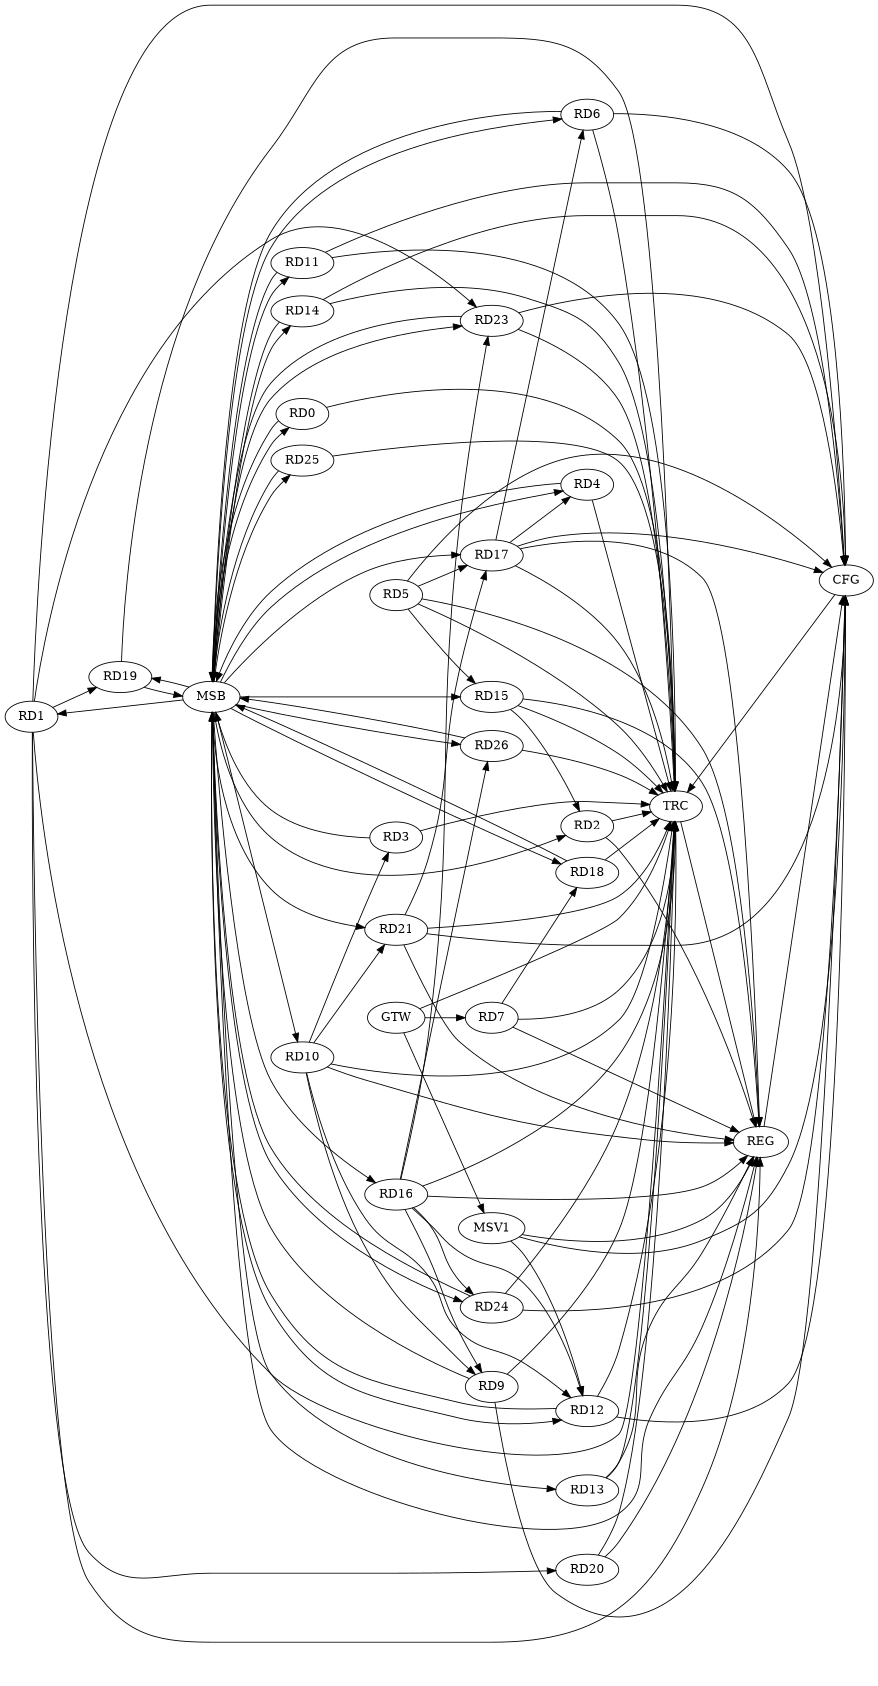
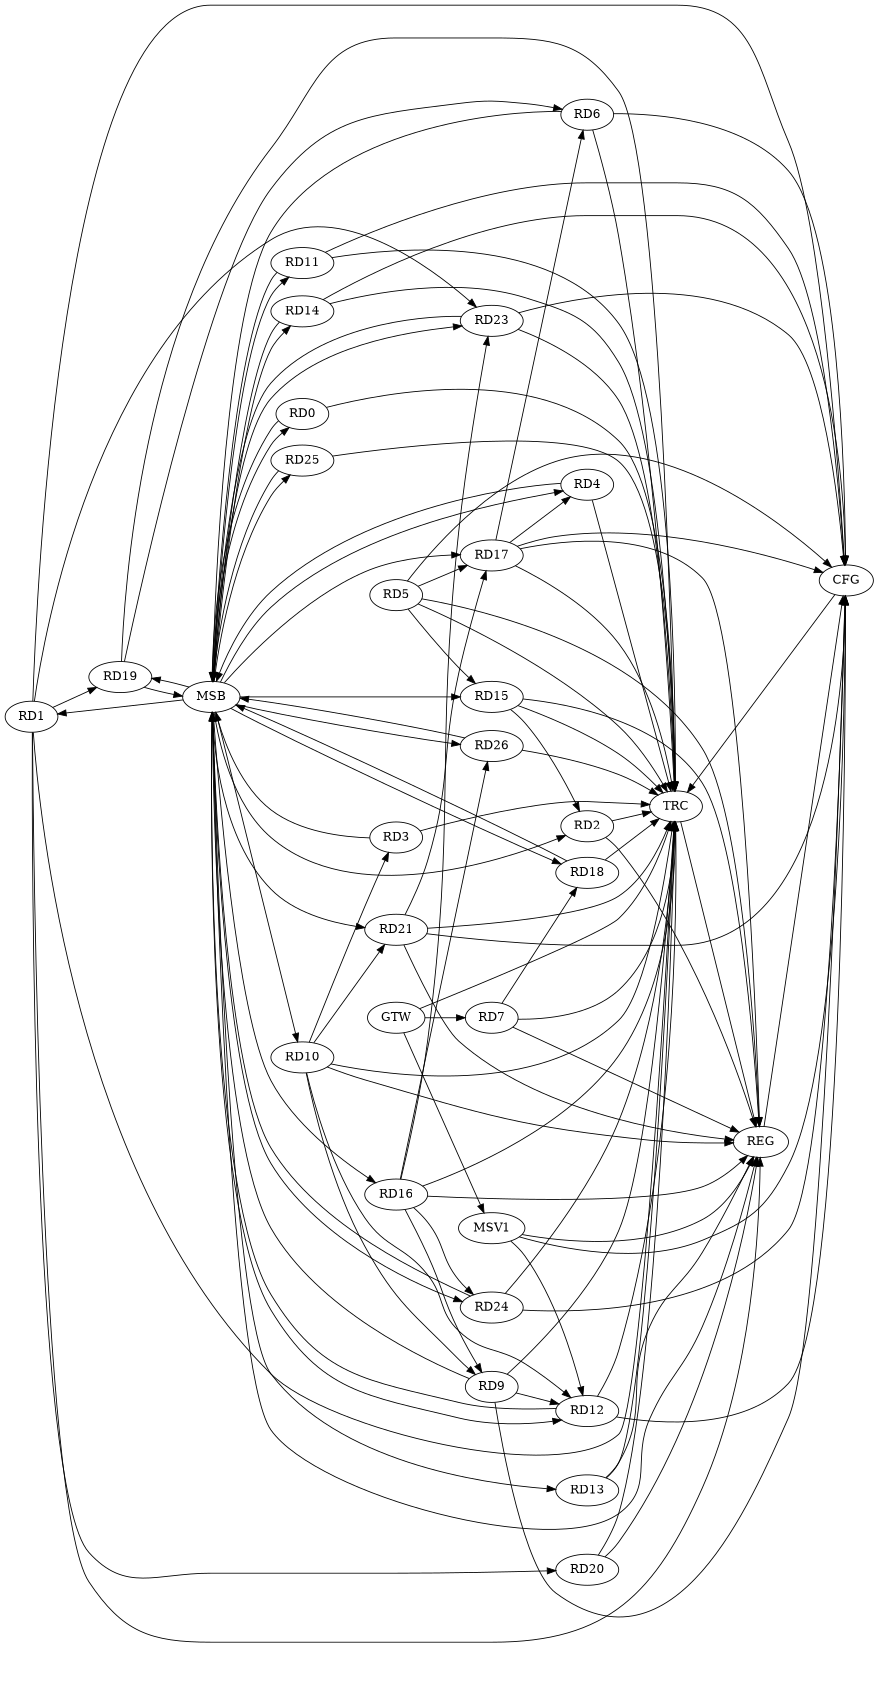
edge "MSB" -> "RD6": now "RD19" -> "RD6"
edge "RD16" -> "RD12": now "RD9" -> "RD12"
